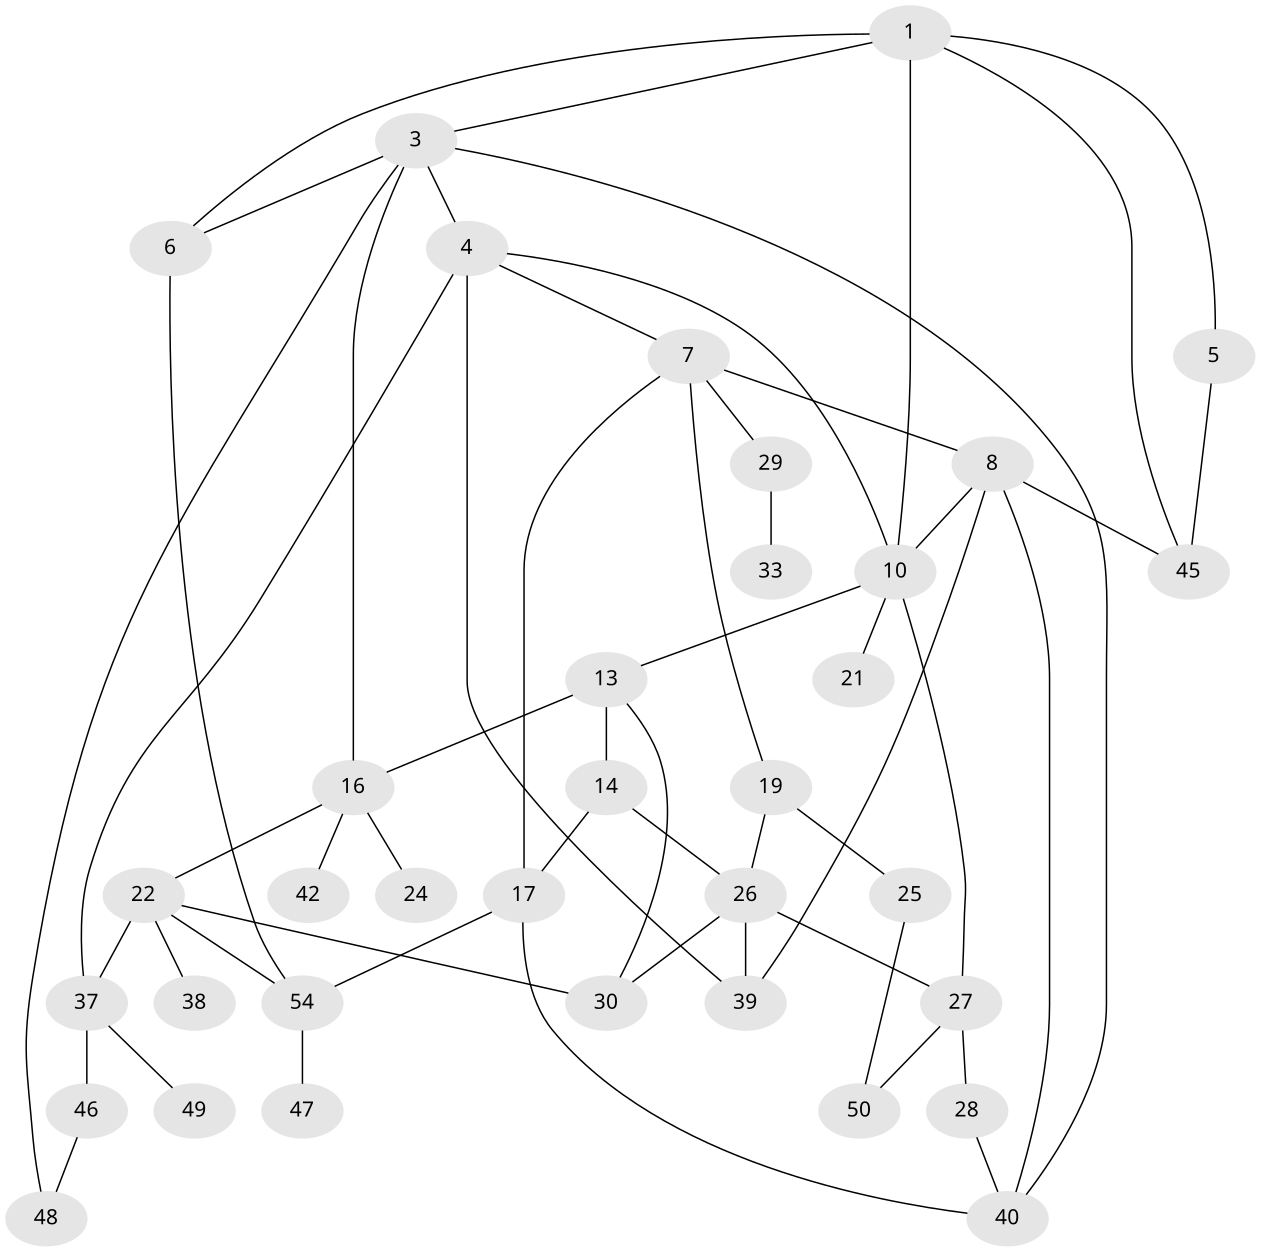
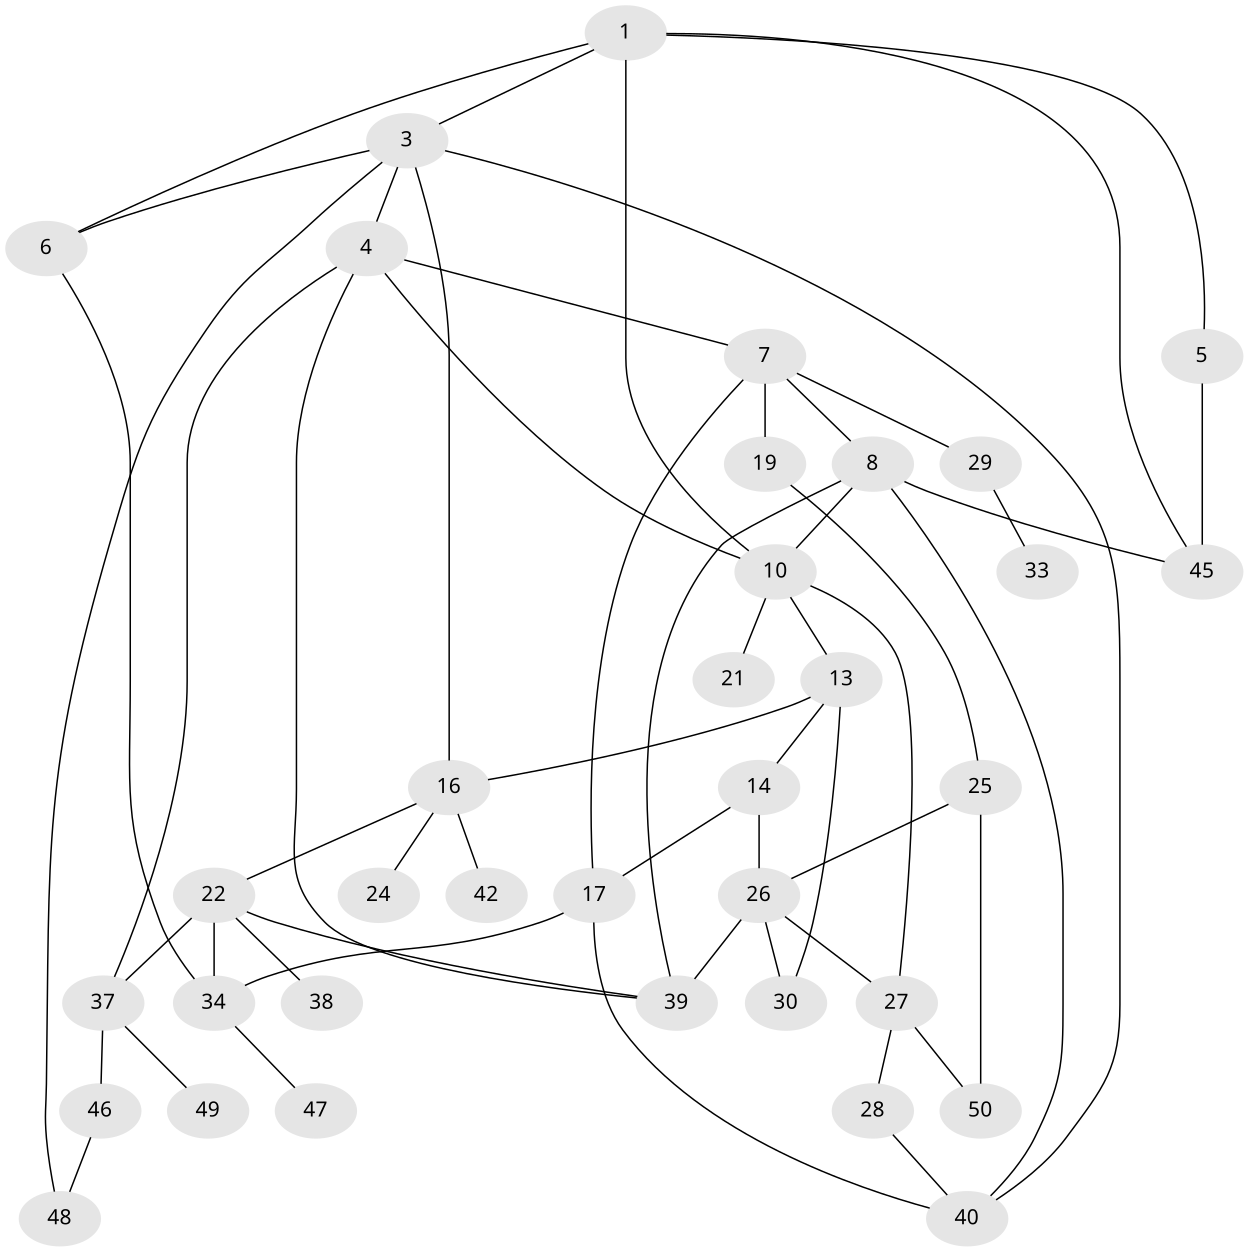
edge "19" -- "26": now "25" -- "26"
edge "22" -- "30": now "22" -- "39"
node "54": label "54" -> "34"
